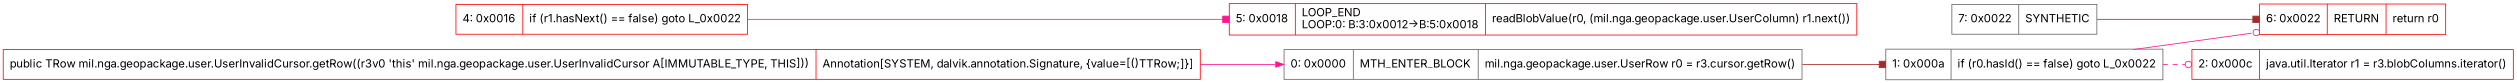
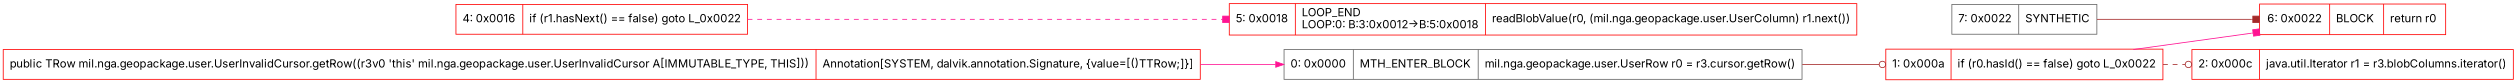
edge "4: 0x0016" -> "5: 0x0018": style solid -> dashed
node "6: 0x0022": text "RETURN" -> "BLOCK"
edge "1: 0x000a" -> "6: 0x0022": arrowhead odot -> box
edge "0: 0x0000" -> "1: 0x000a": arrowhead box -> odot
node "1: 0x000a": color gray40 -> red
edge "1: 0x000a" -> "2: 0x000c": color deeppink -> brown
